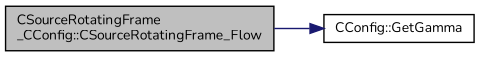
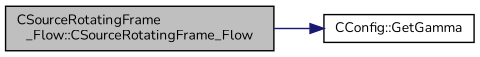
node "CSourceRotatingFrame _CConfig::CSourceRotatingFrame_Flow": label "CSourceRotatingFrame _CConfig::CSourceRotatingFrame_Flow" -> "CSourceRotatingFrame _Flow::CSourceRotatingFrame_Flow"
